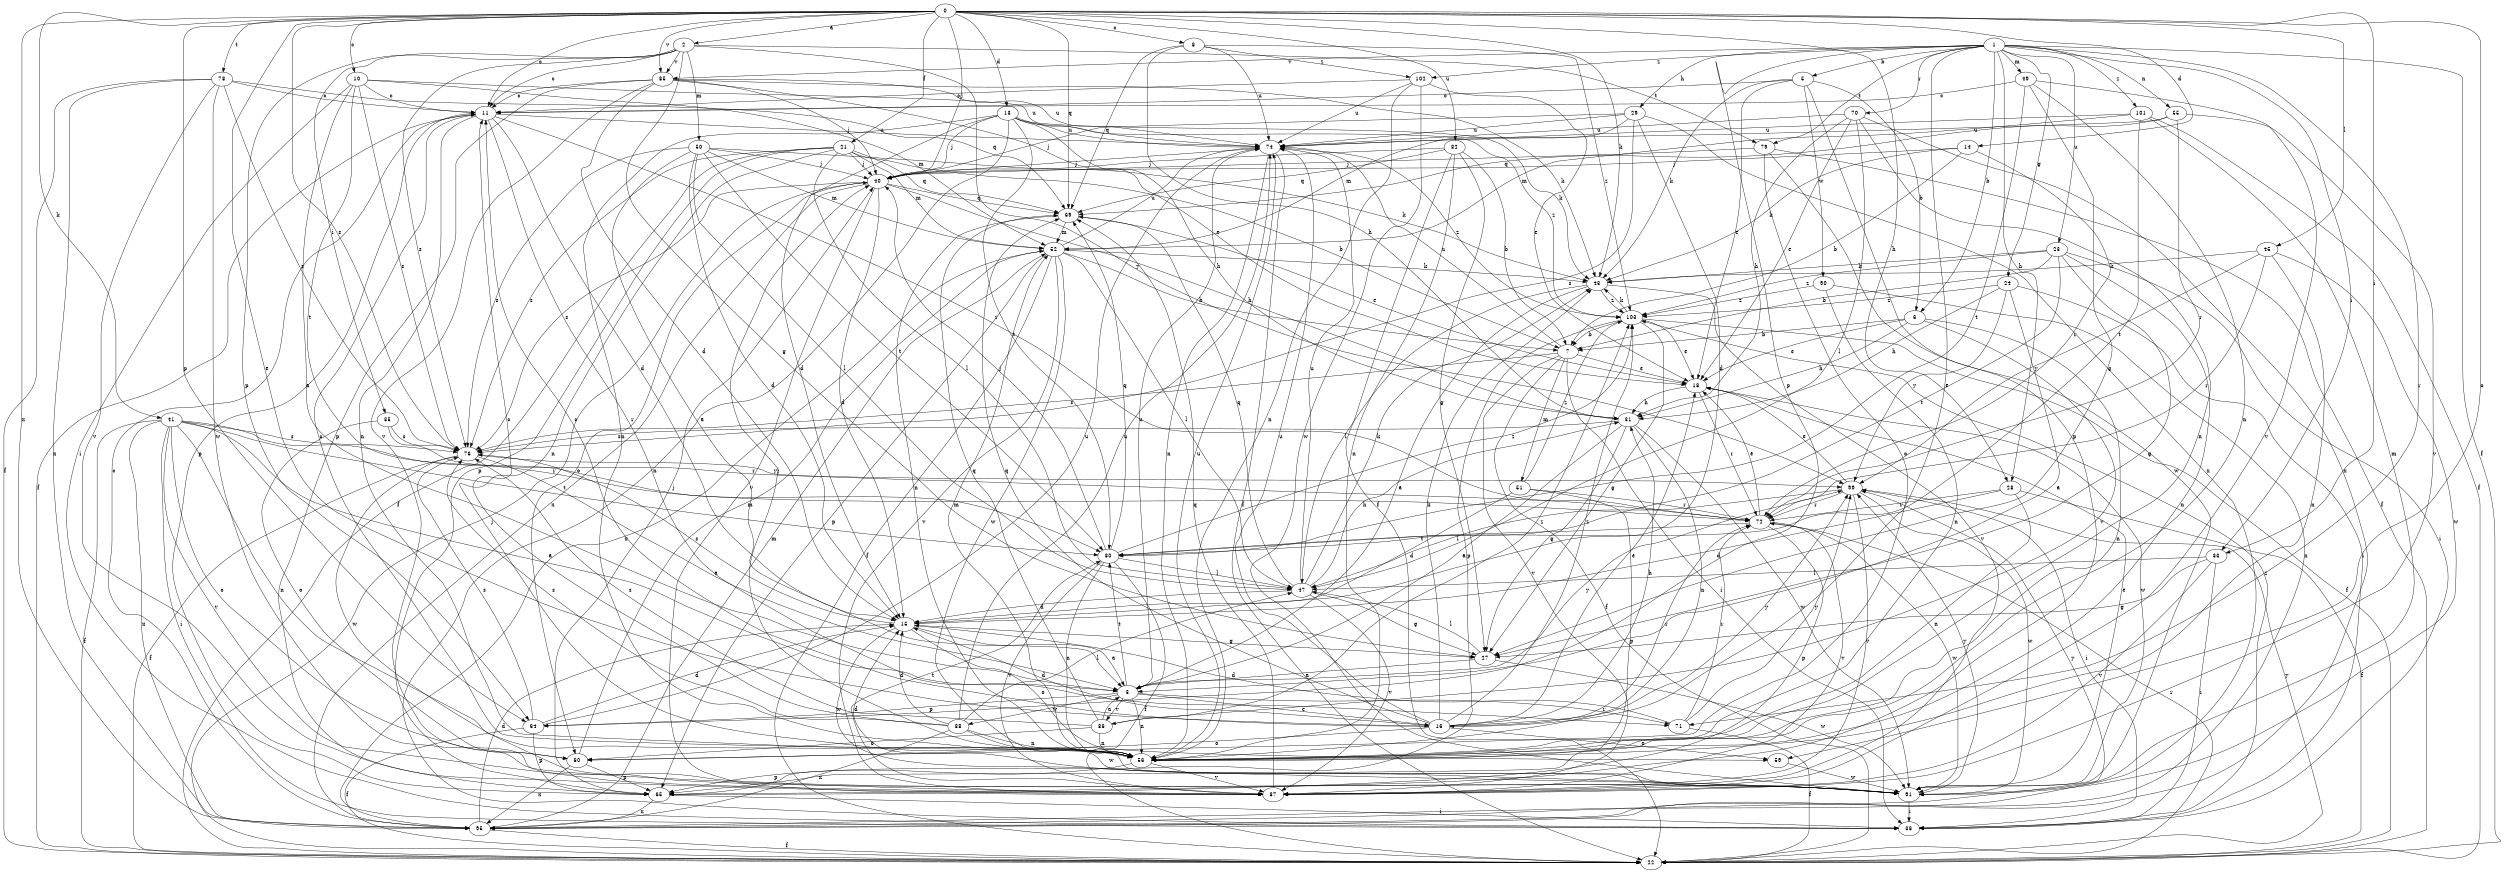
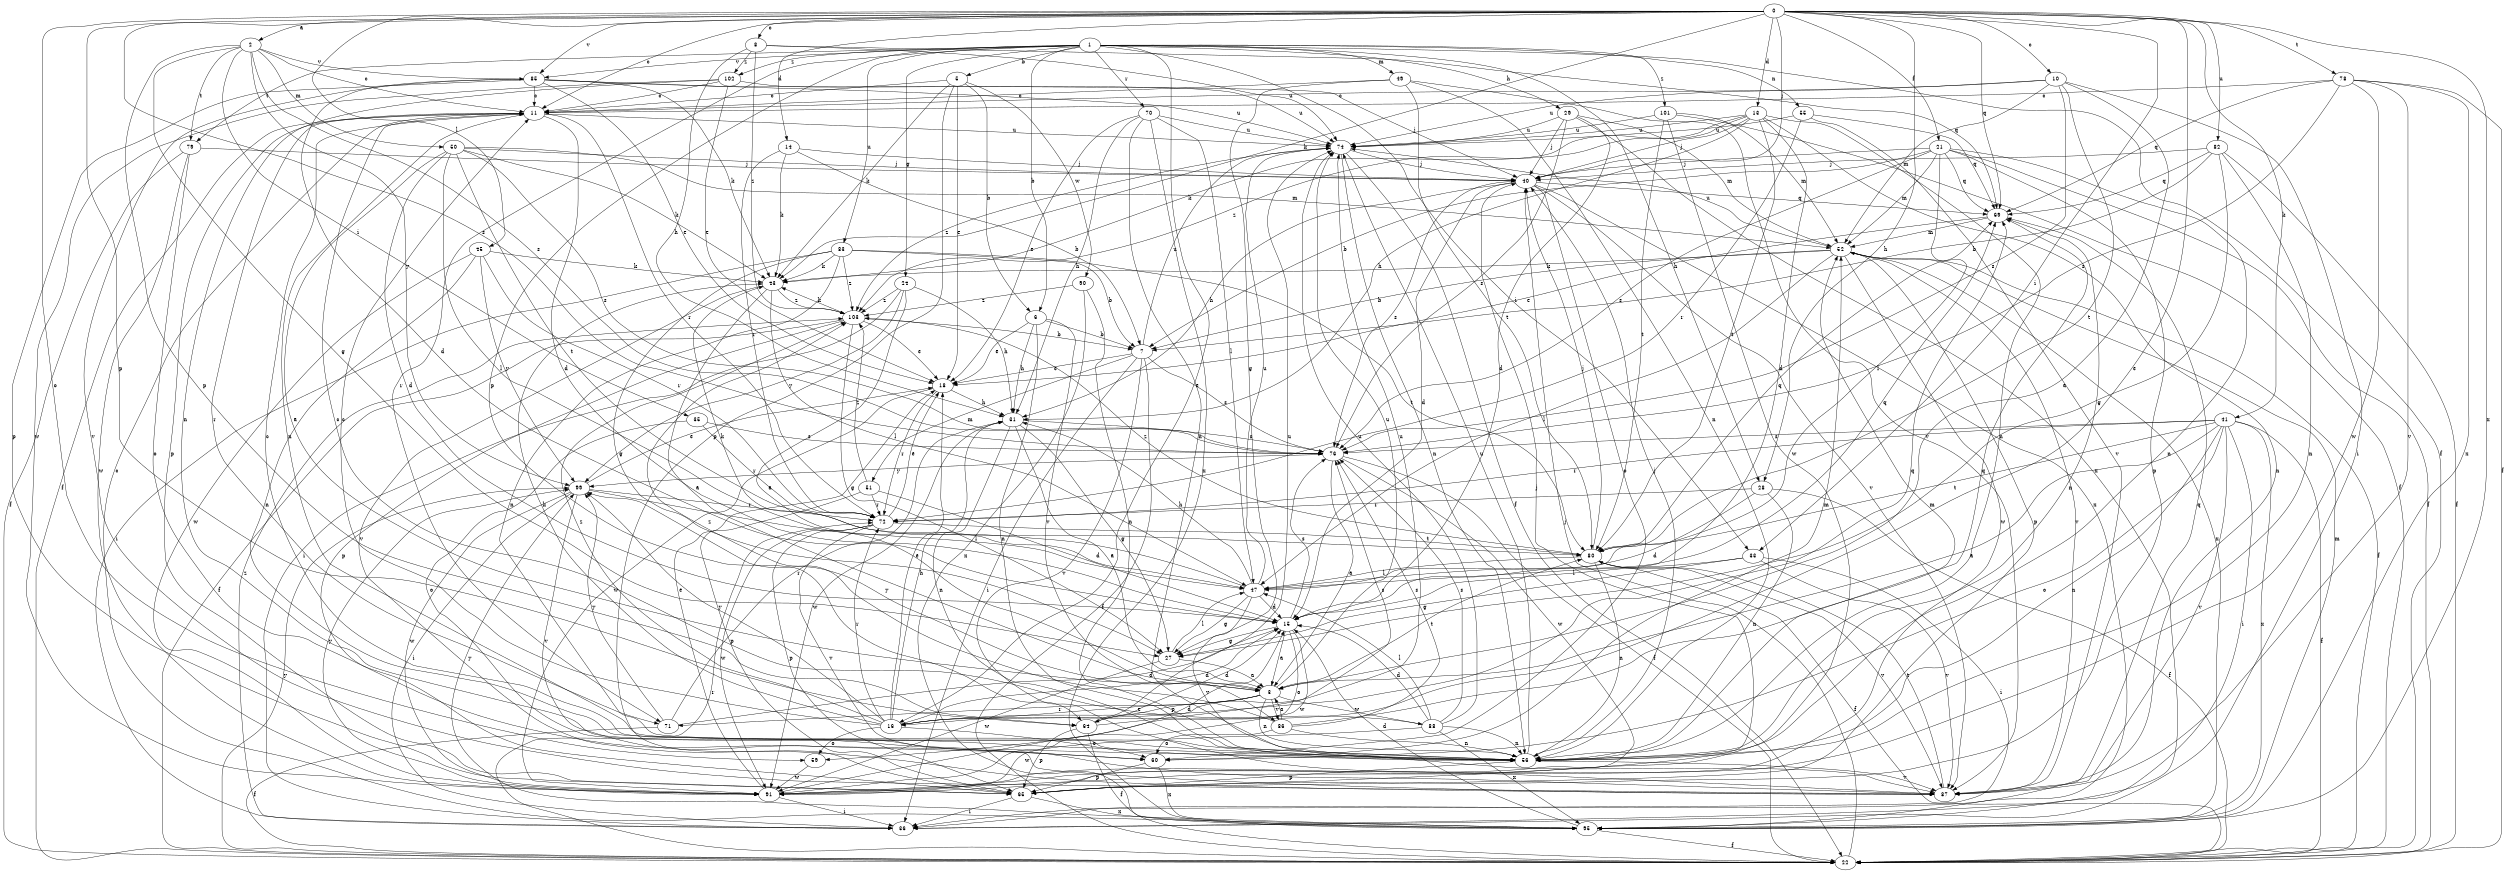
node "23": label "23" -> "83"
edge "101" -> "91": label "m" -> "w"
edge "71" -> "72": now "71" -> "31"
